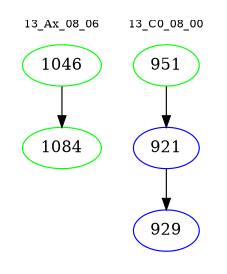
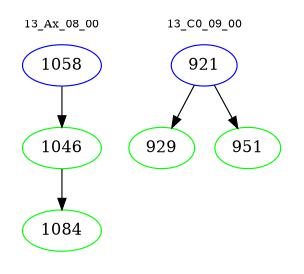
cluster "13_Ax_08_06": label "13_Ax_08_06" -> "13_Ax_08_00"
cluster "13_C0_08_00": label "13_C0_08_00" -> "13_C0_09_00"
node "1058": added
edge "951" -> "921": reversed
node "929": color blue -> green
